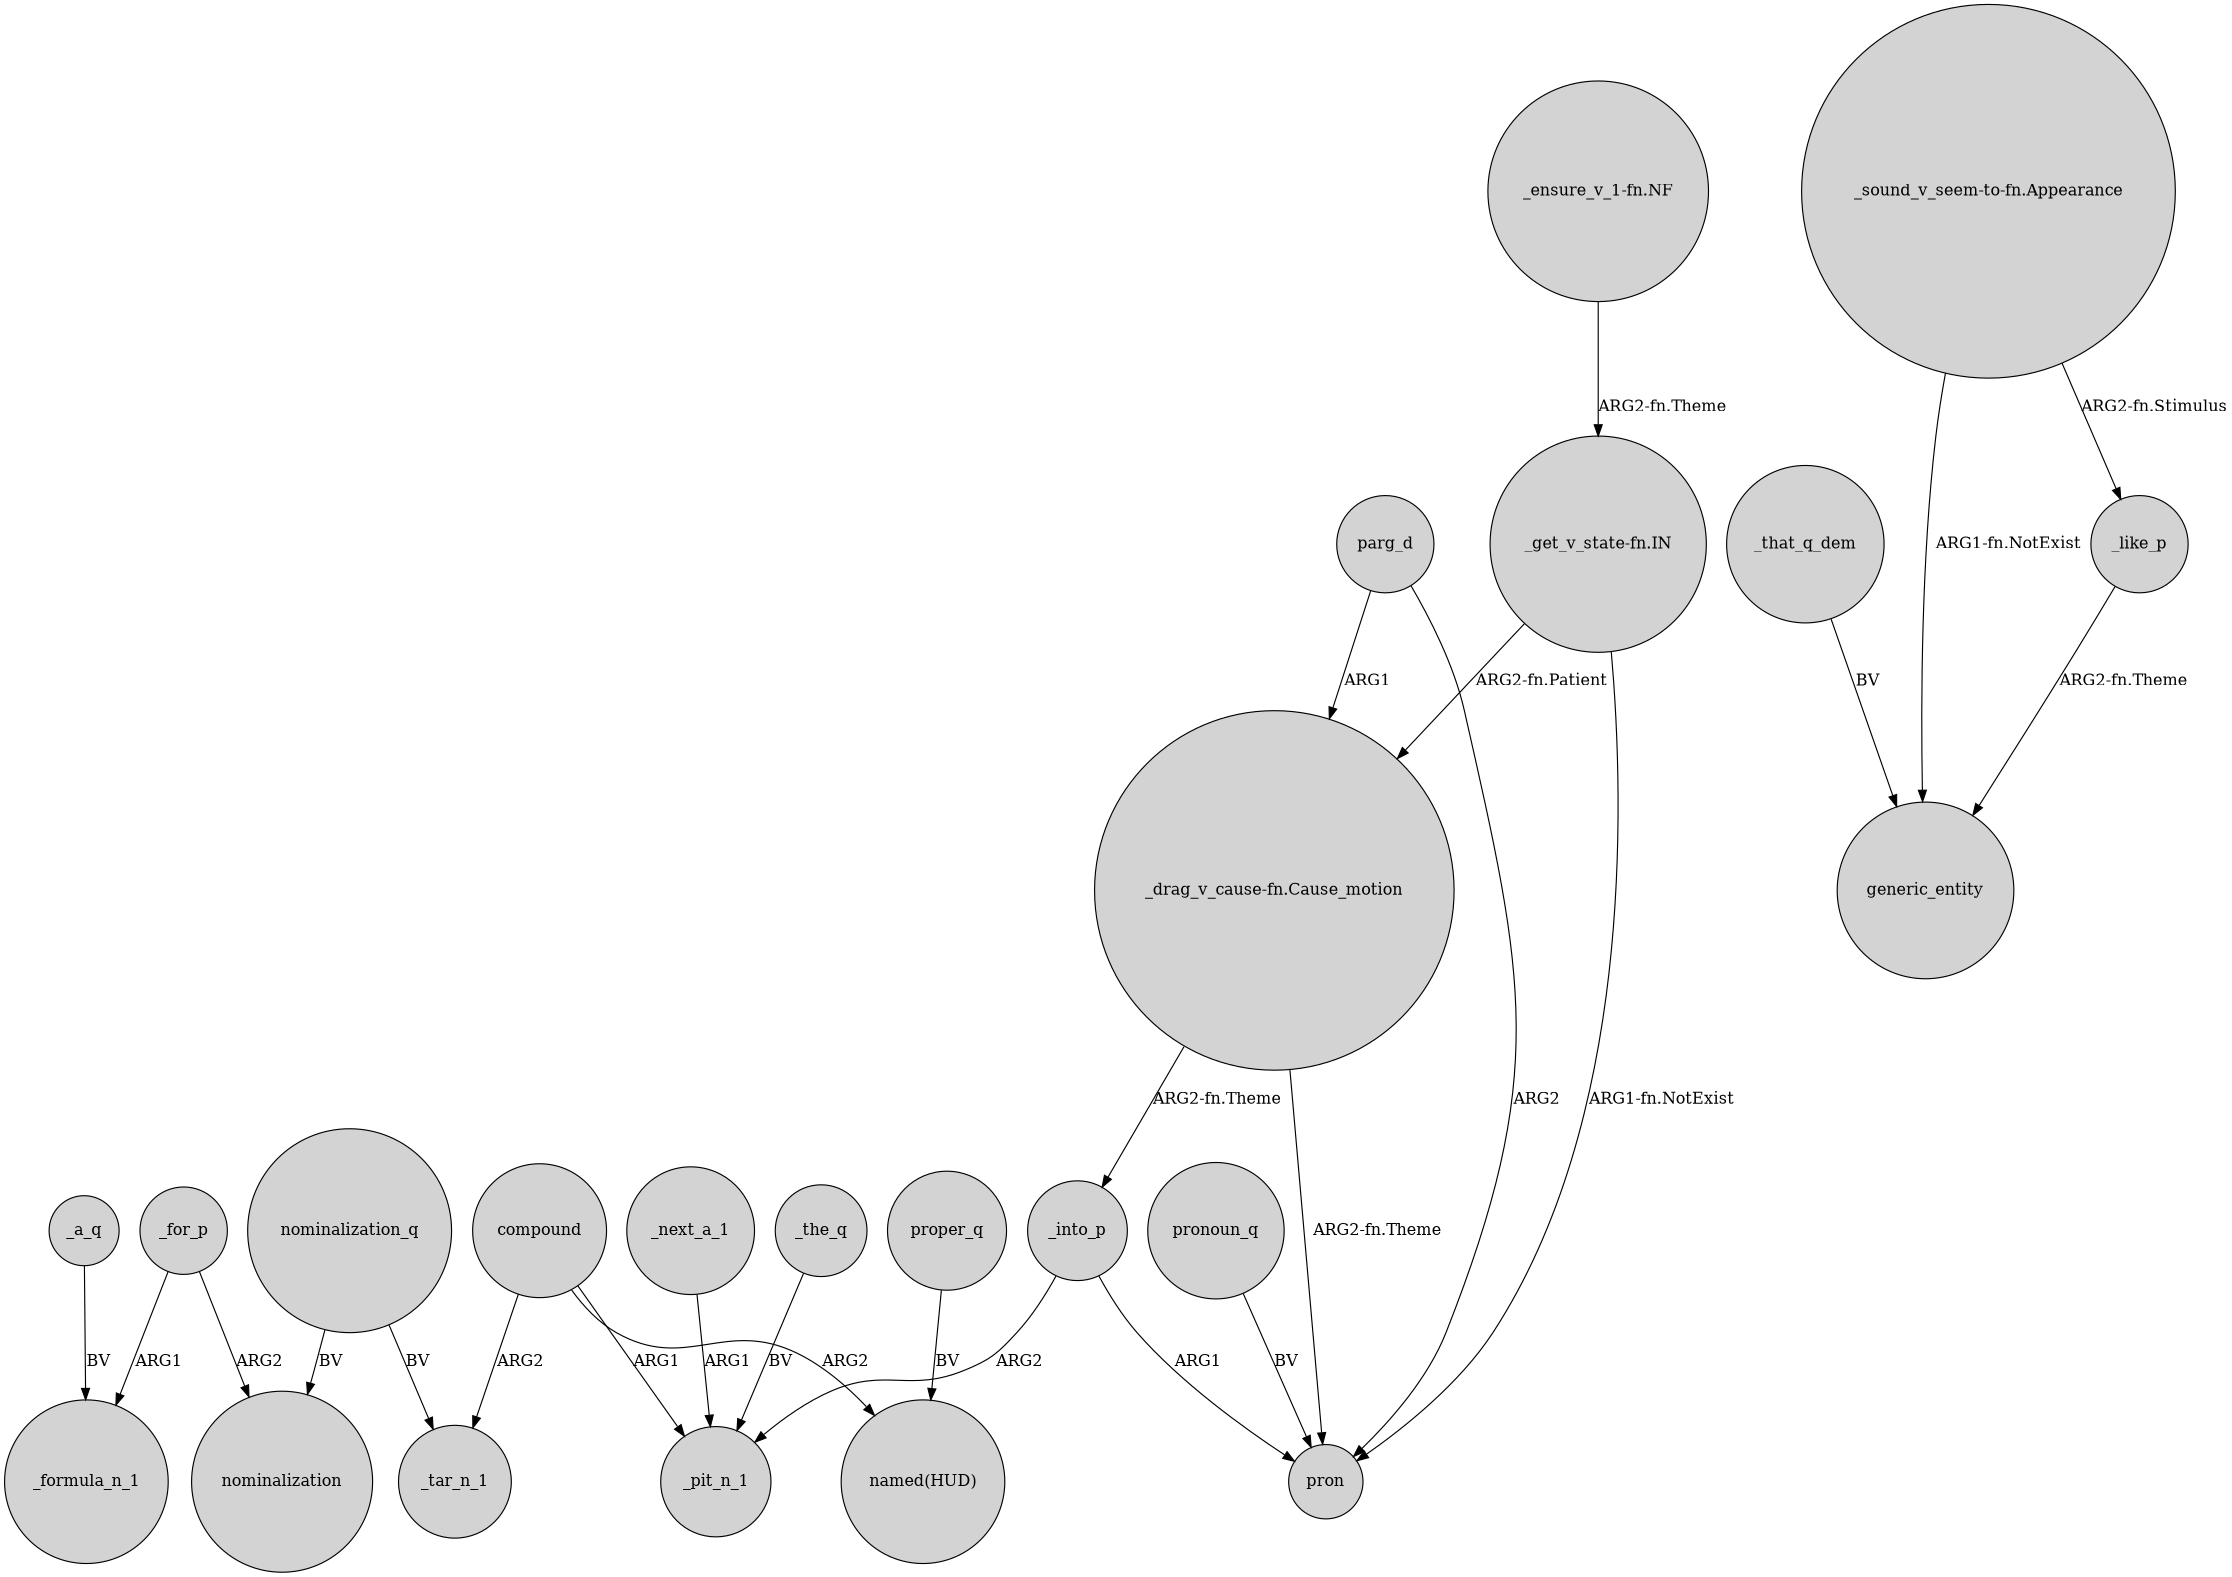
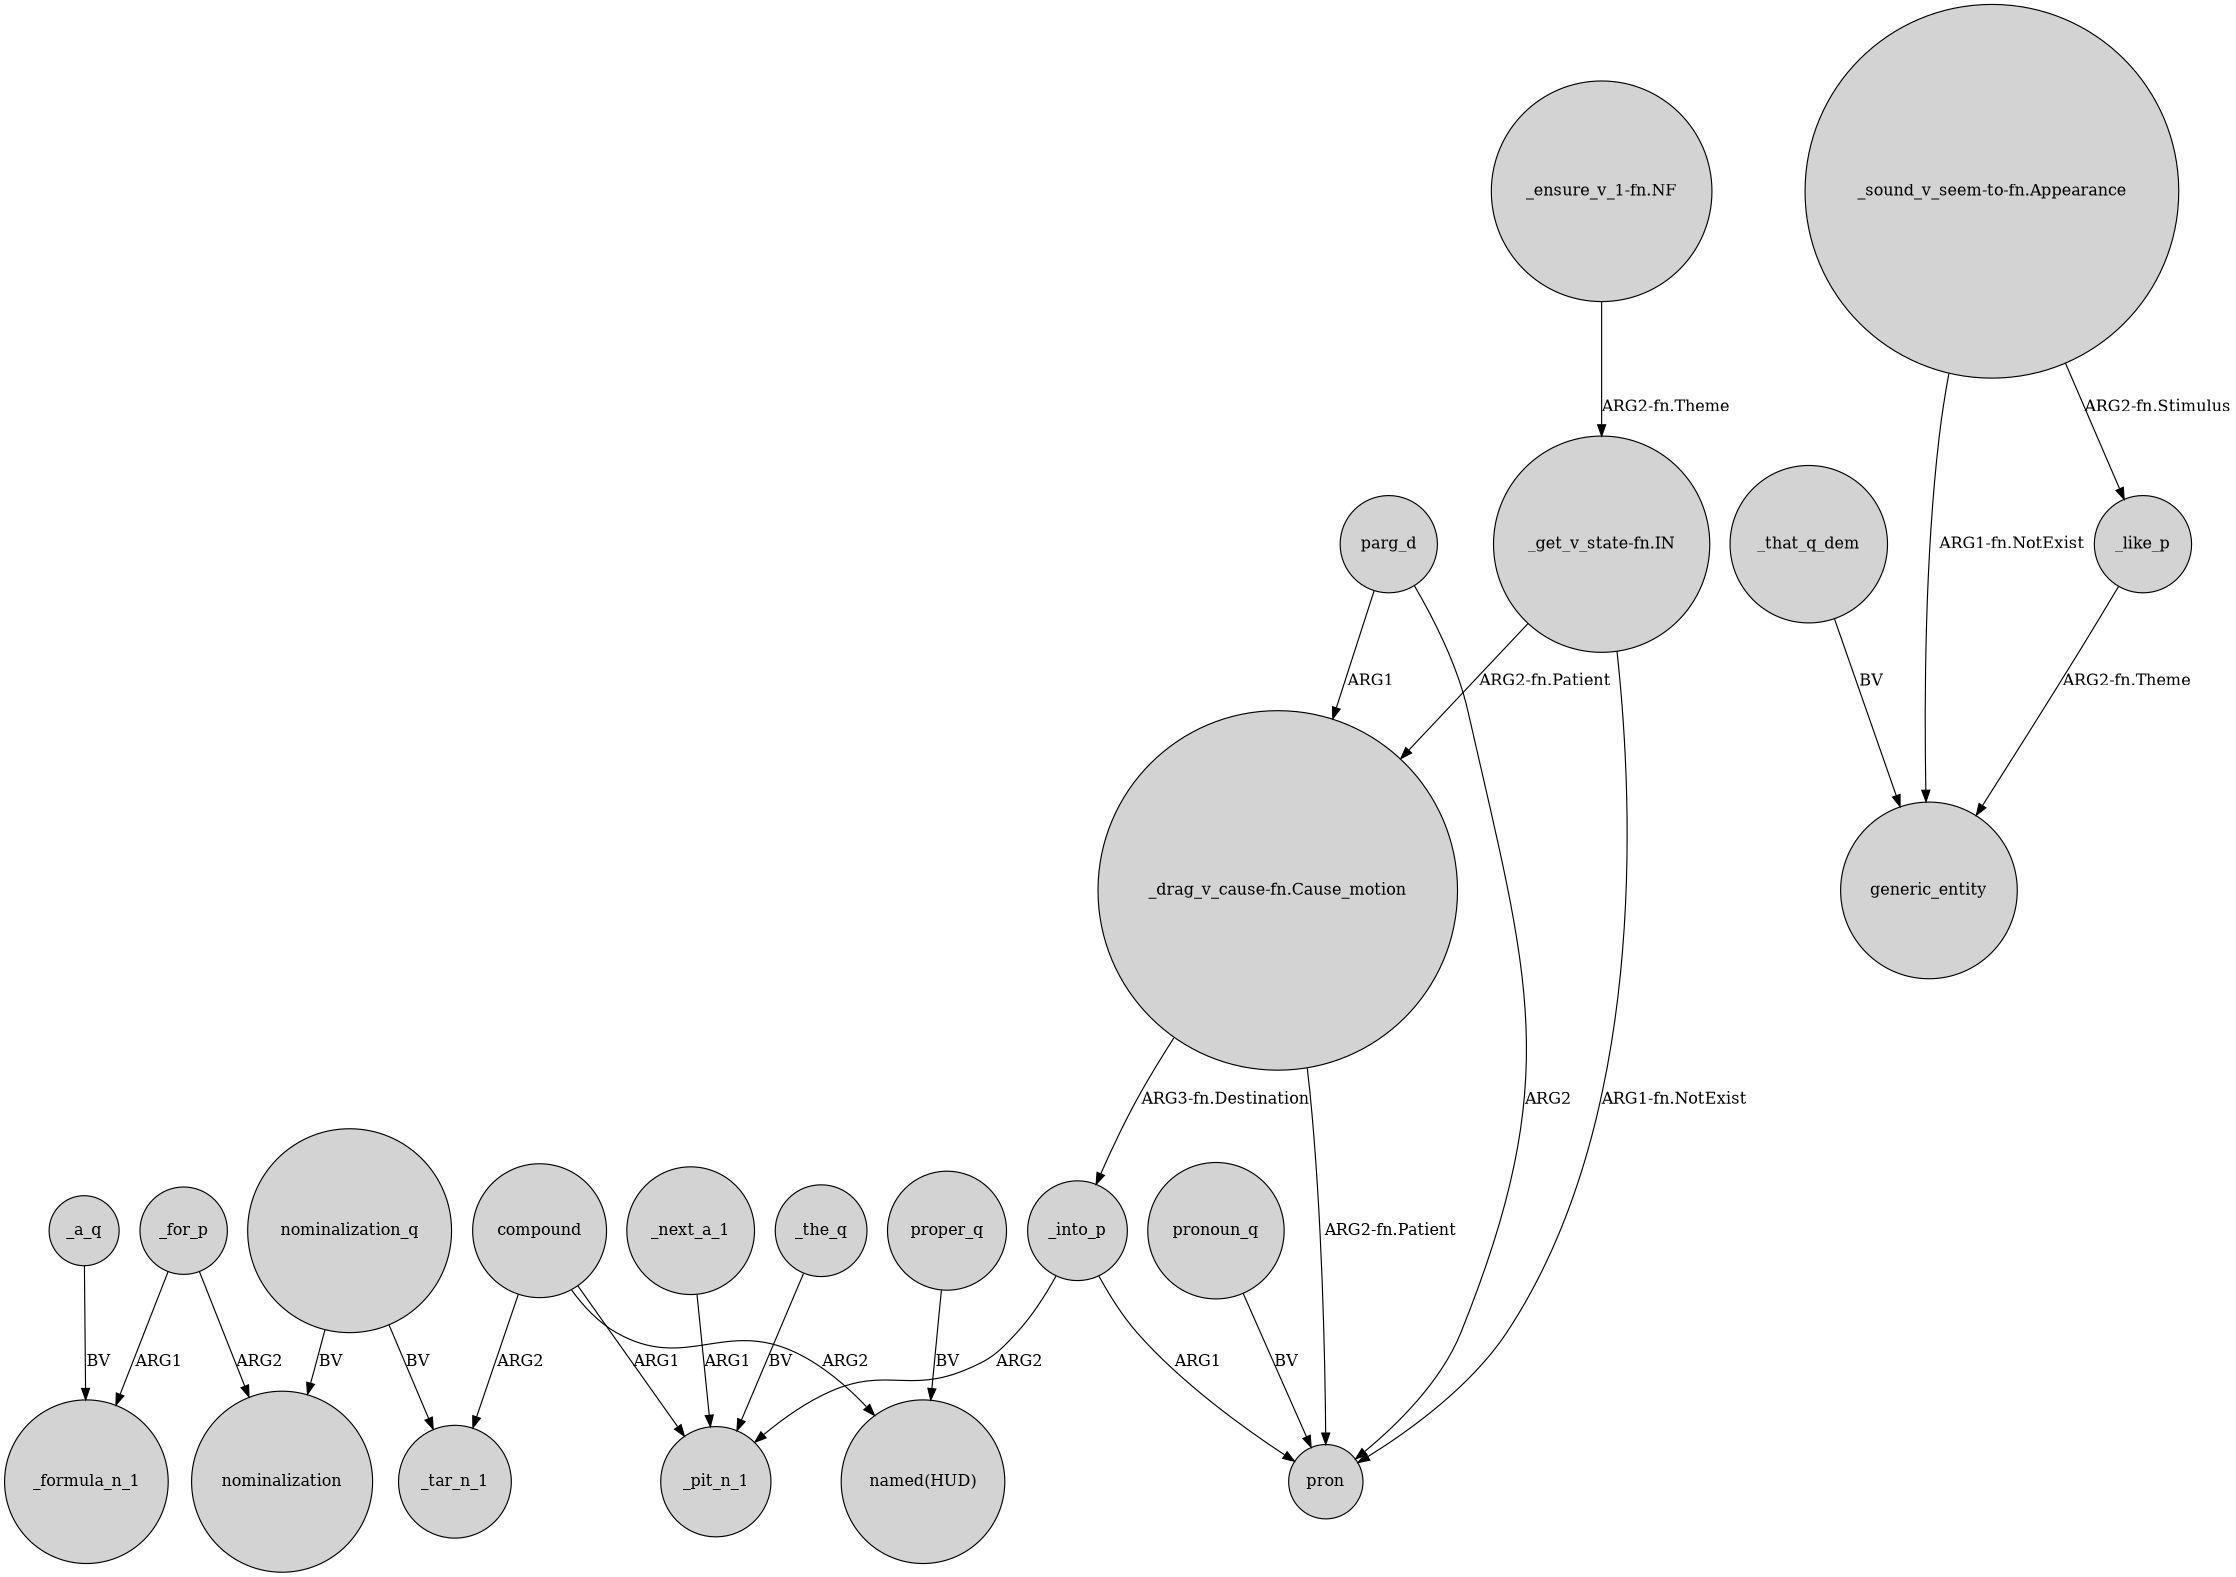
edge "_drag_v_cause-fn.Cause_motion" -> "_into_p": label "ARG2-fn.Theme" -> "ARG3-fn.Destination"
edge "_drag_v_cause-fn.Cause_motion" -> "pron": label "ARG2-fn.Theme" -> "ARG2-fn.Patient"
